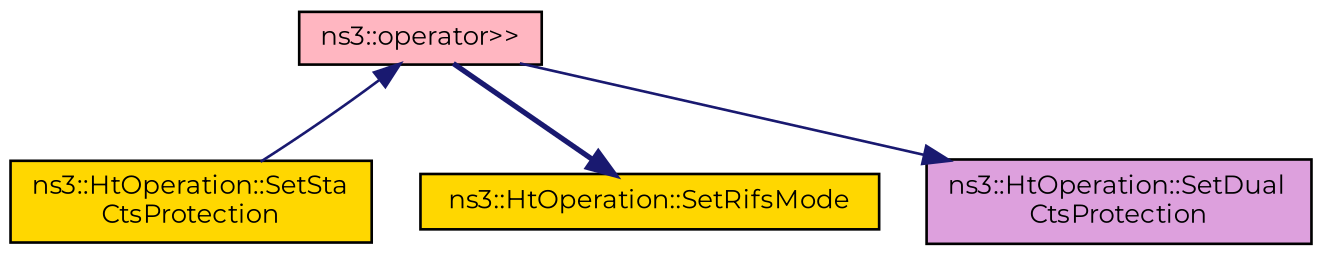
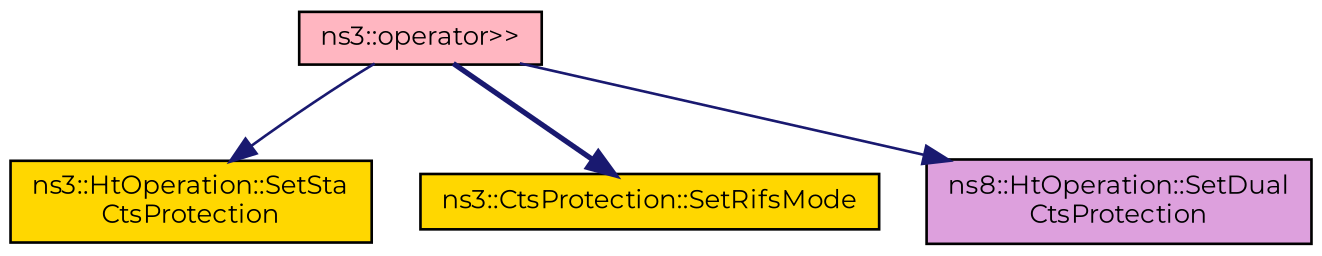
edge "ns3::HtOperation::SetSta CtsProtection" -> "ns3::operator>>": reversed
node "ns3::HtOperation::SetRifsMode": label "ns3::HtOperation::SetRifsMode" -> "ns3::CtsProtection::SetRifsMode"
node "ns3::HtOperation::SetDual CtsProtection": label "ns3::HtOperation::SetDual CtsProtection" -> "ns8::HtOperation::SetDual CtsProtection"
